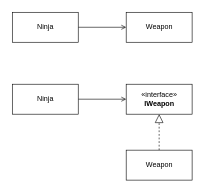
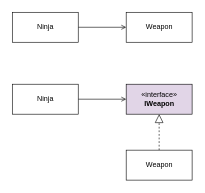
node "«interface» IWeapon": fillcolor #ffffff -> #e1d5e7
